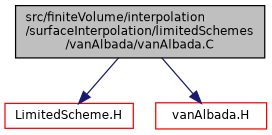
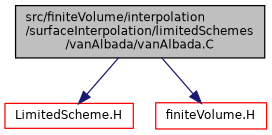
node "vanAlbada.H": label "vanAlbada.H" -> "finiteVolume.H"
